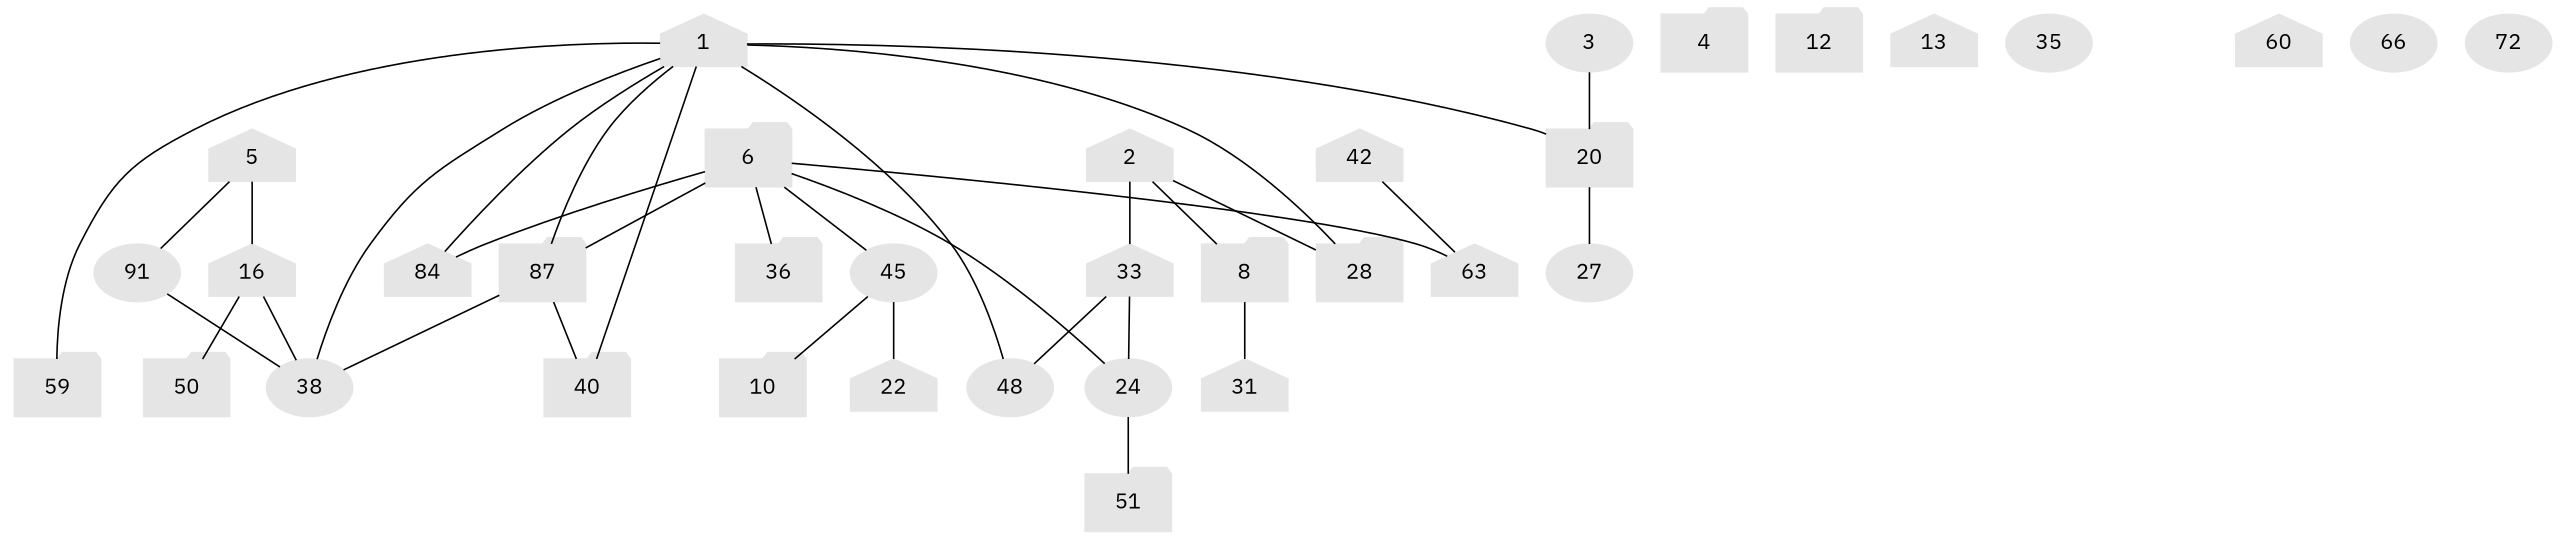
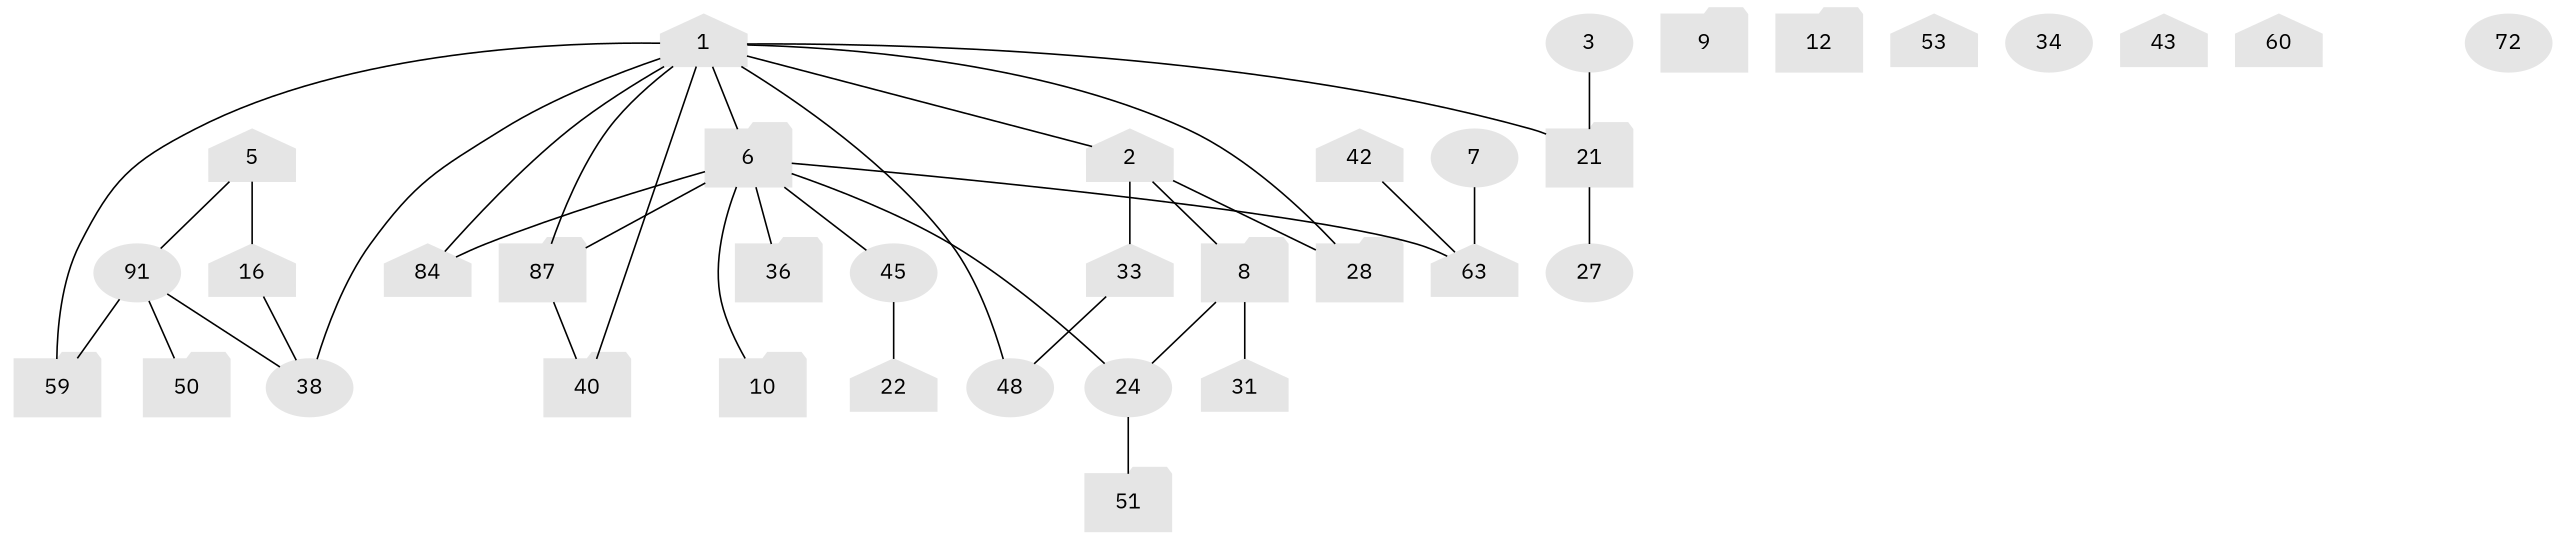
node "4": label "4" -> "9"
node "13": label "13" -> "53"
node "35": label "35" -> "34"
node "43": added
node "66": removed
edge "1" -- "6": added
edge "1" -- "2": added
node "7": added
node "20": label "20" -> "21"
edge "16" -- "50": now "91" -- "50"
edge "45" -- "10": now "6" -- "10"
edge "33" -- "24": now "8" -- "24"
edge "91" -- "59": added
edge "87" -- "38": removed
